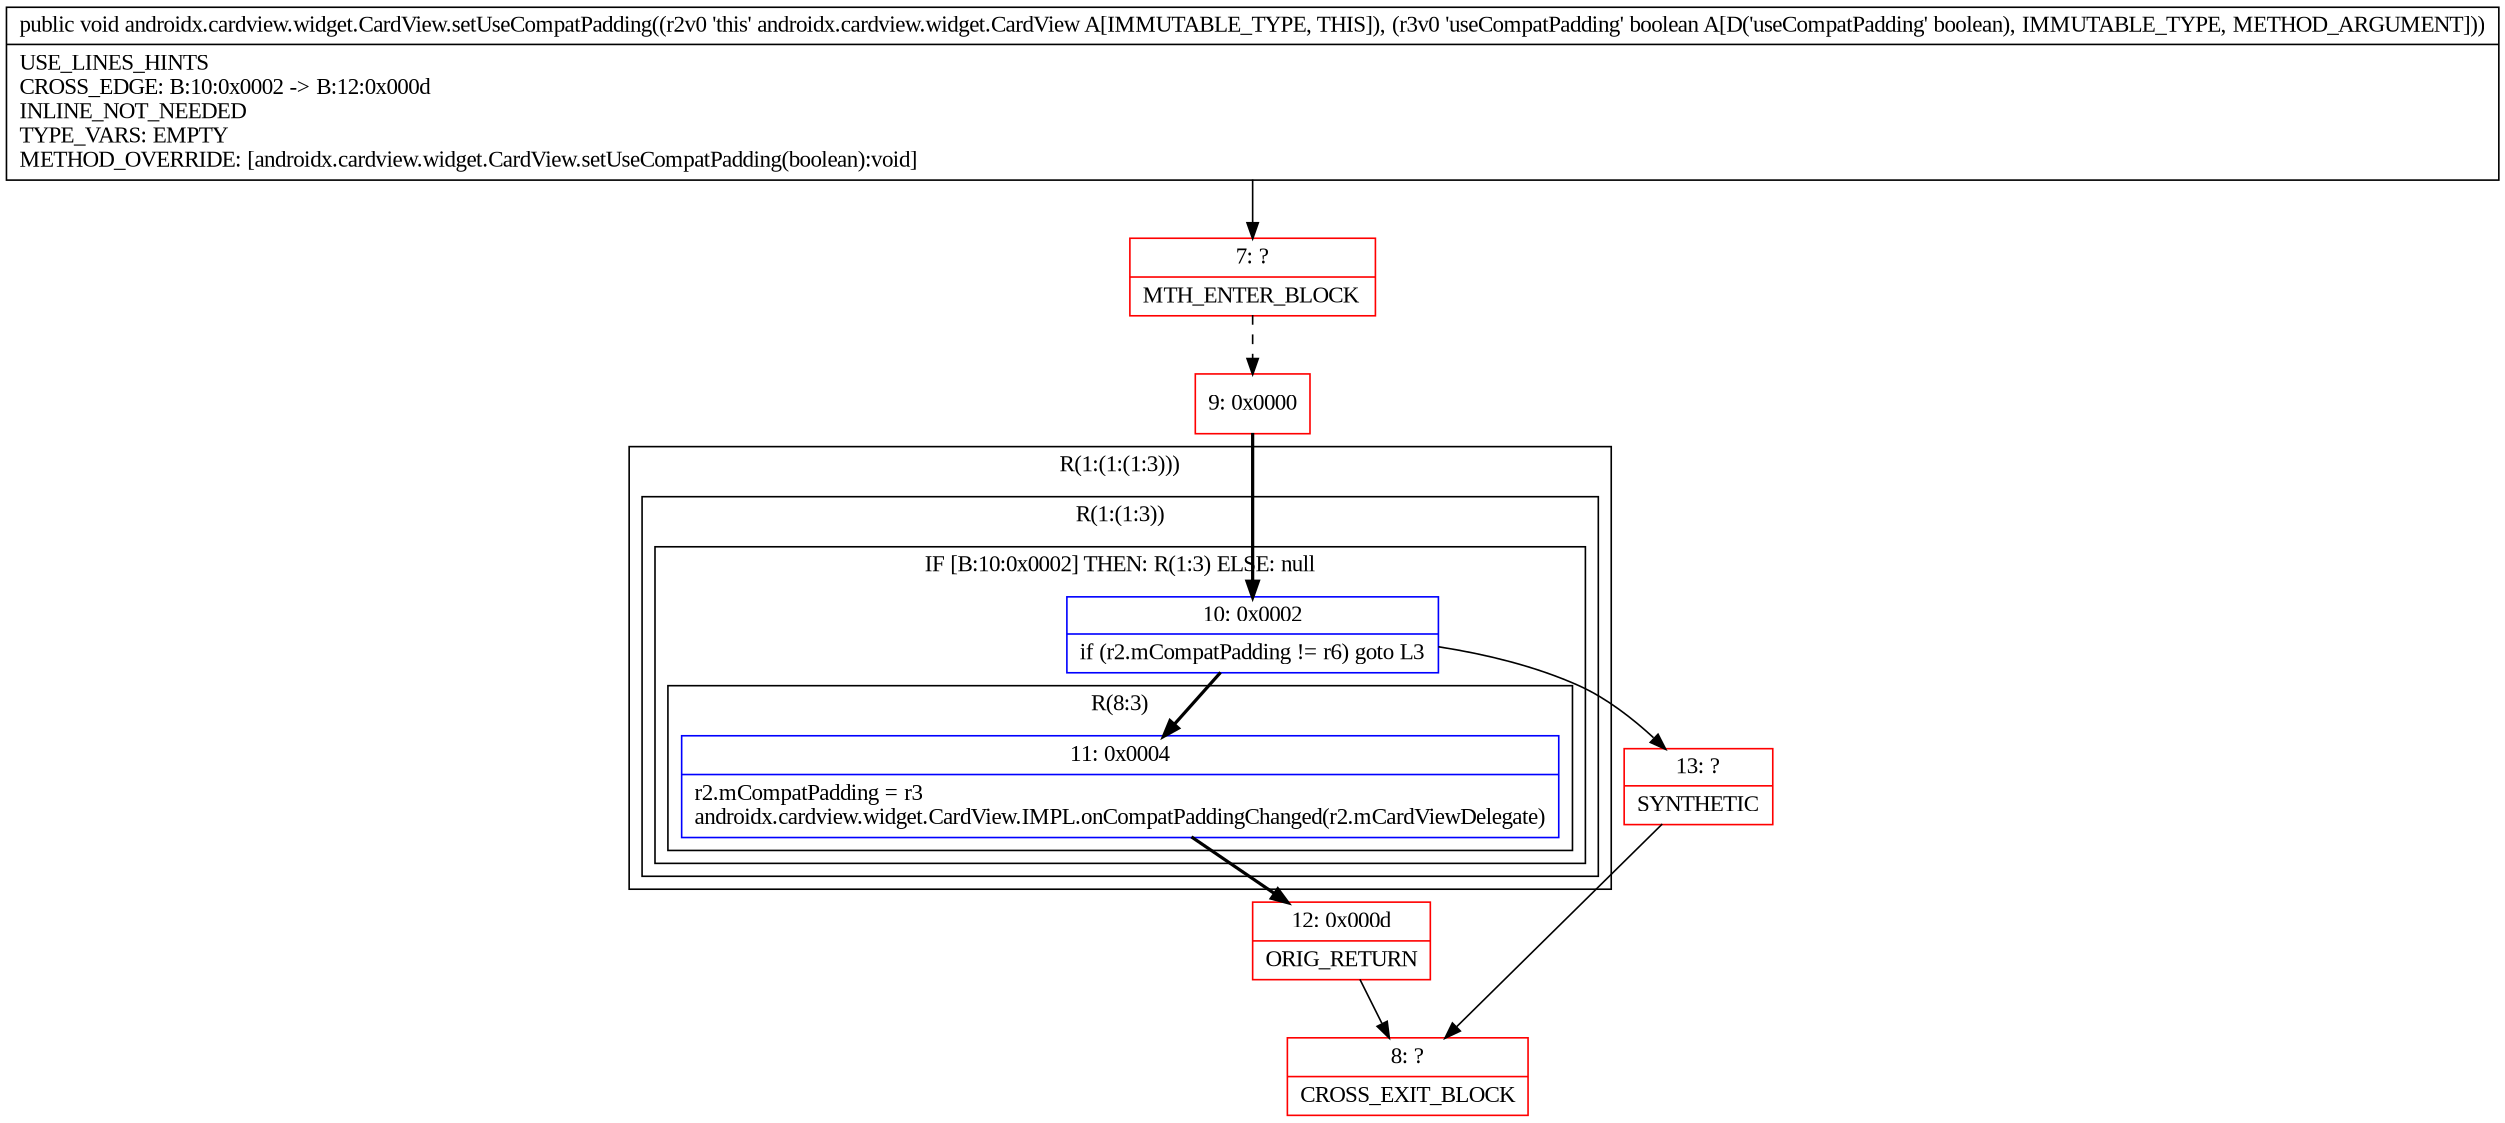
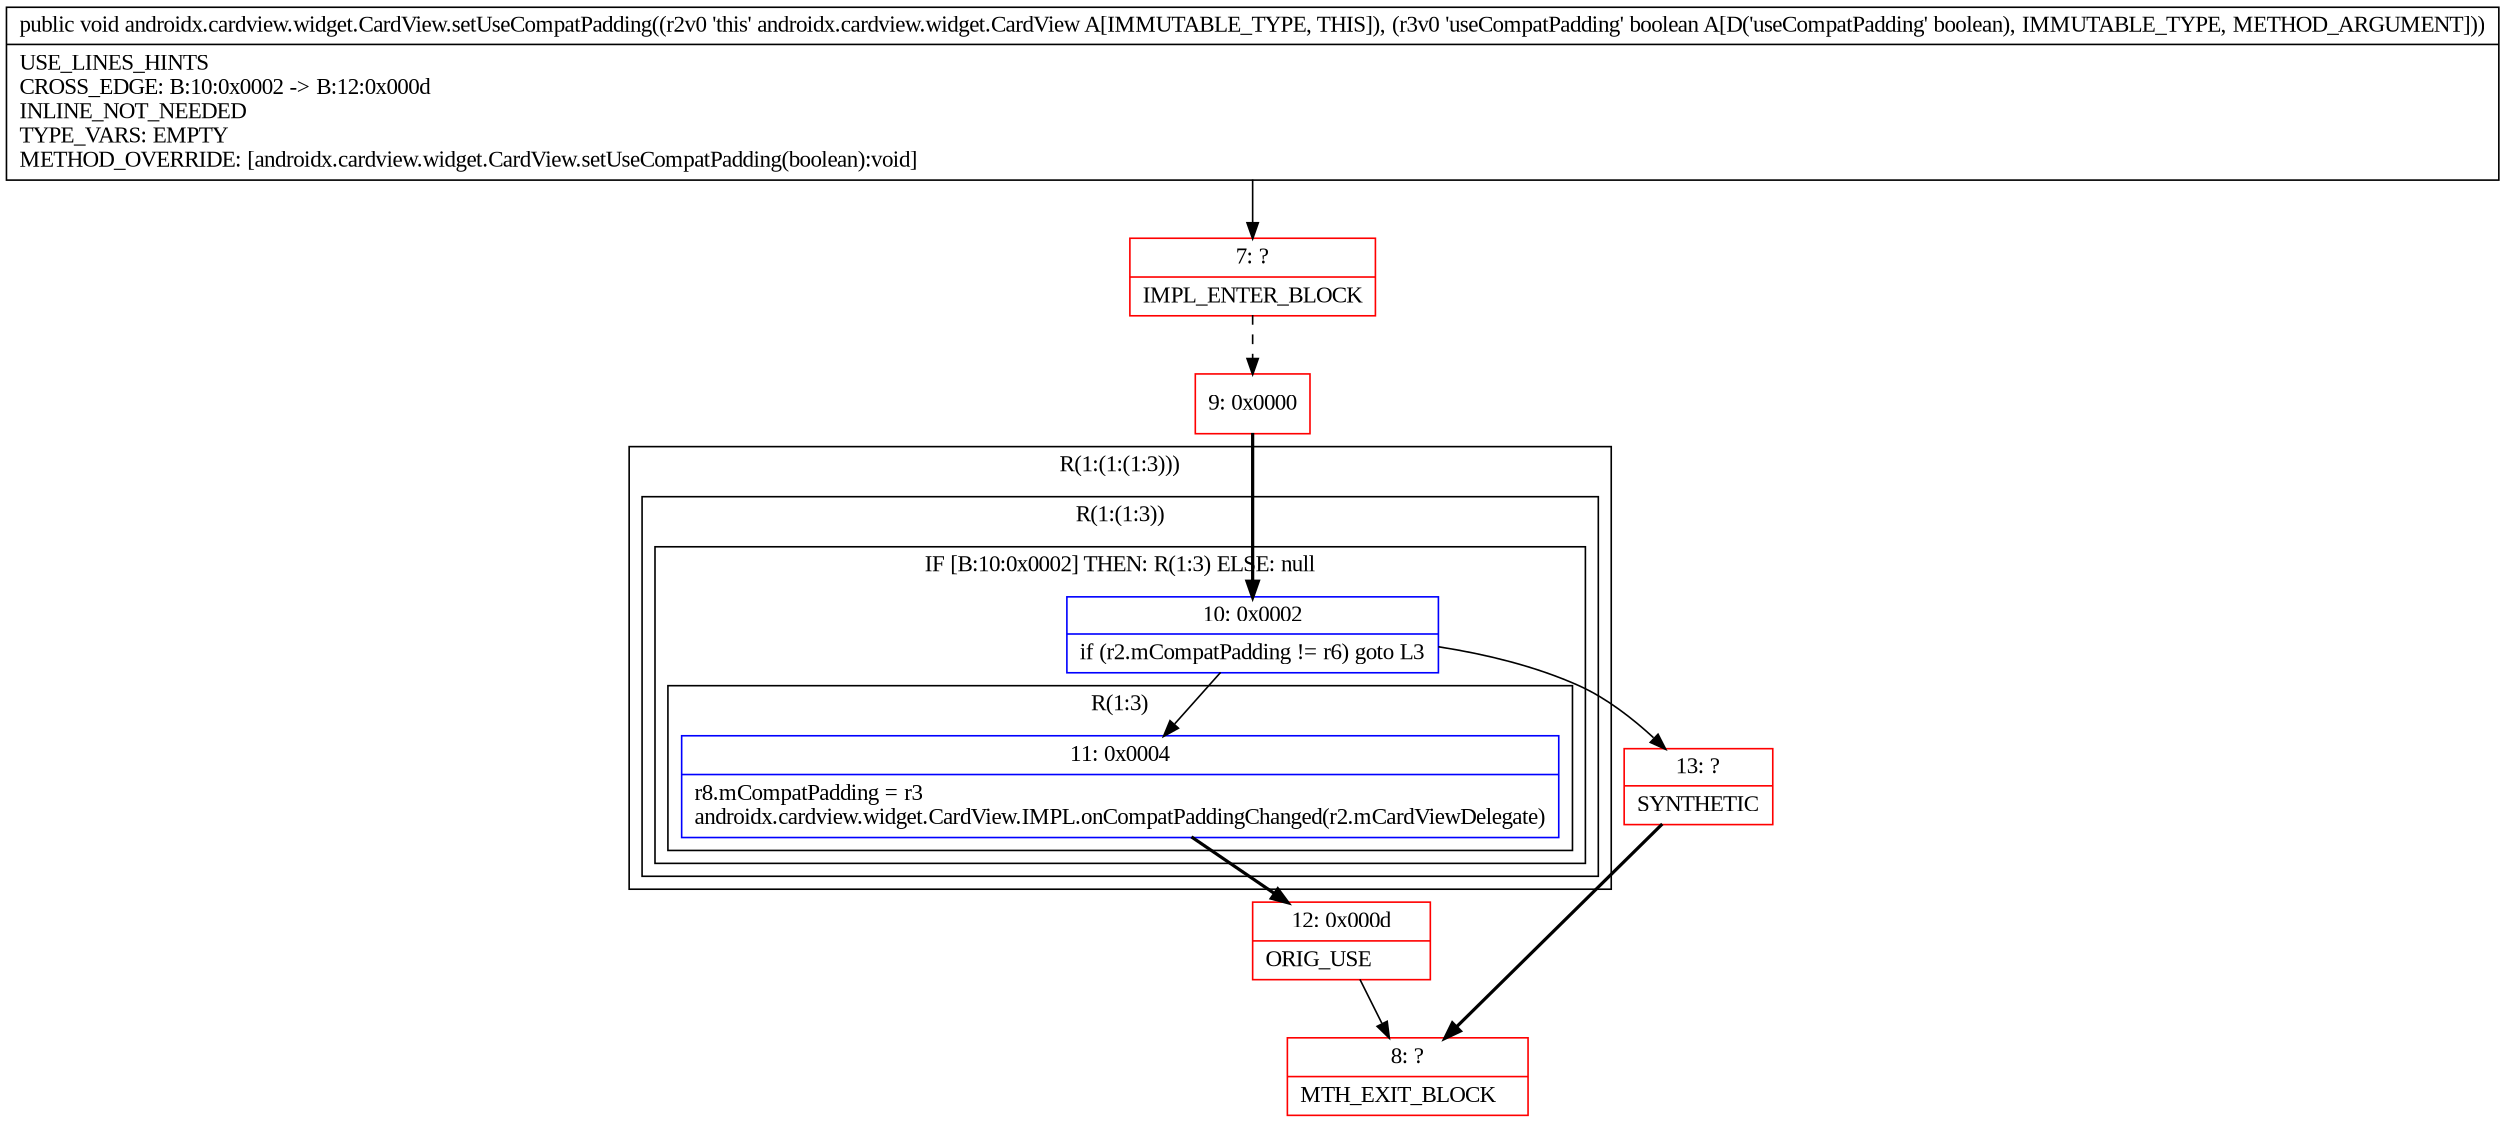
node "7: ?": text "MTH_ENTER_BLOCK" -> "IMPL_ENTER_BLOCK"
edge "10: 0x0002" -> "11: 0x0004": style bold -> solid
cluster "R(8:3)": label "R(8:3)" -> "R(1:3)"
node "11: 0x0004": text "r2.mCompatPadding = r3" -> "r8.mCompatPadding = r3"
edge "13: ?" -> "8: ?": style solid -> bold
node "12: 0x000d": text "ORIG_RETURN" -> "ORIG_USE"
node "8: ?": text "CROSS_EXIT_BLOCK" -> "MTH_EXIT_BLOCK"
